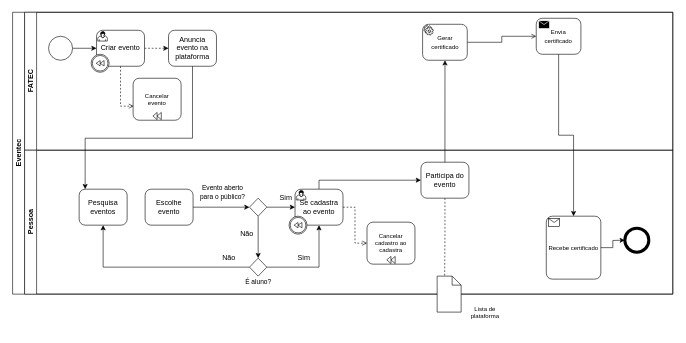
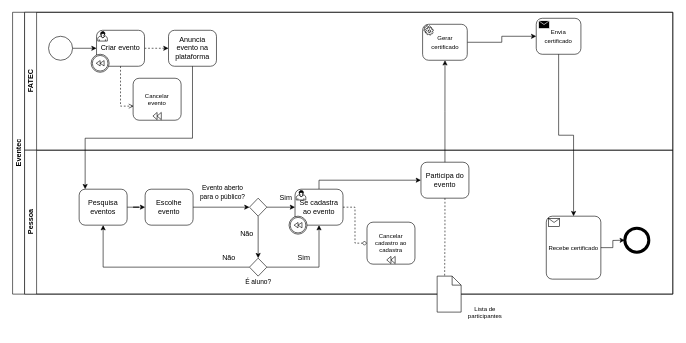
edge "Gerar certificado" -> "Envia certificado": arrowhead open -> classic
edge "Pesquisa eventos" -> "Escolhe evento": added
edge "Se cadastra ao evento" -> "Cancelar cadastro ao cadastra": arrowhead open -> diamond
node "Lista de plataforma": label "Lista de plataforma" -> "Lista de participantes"
